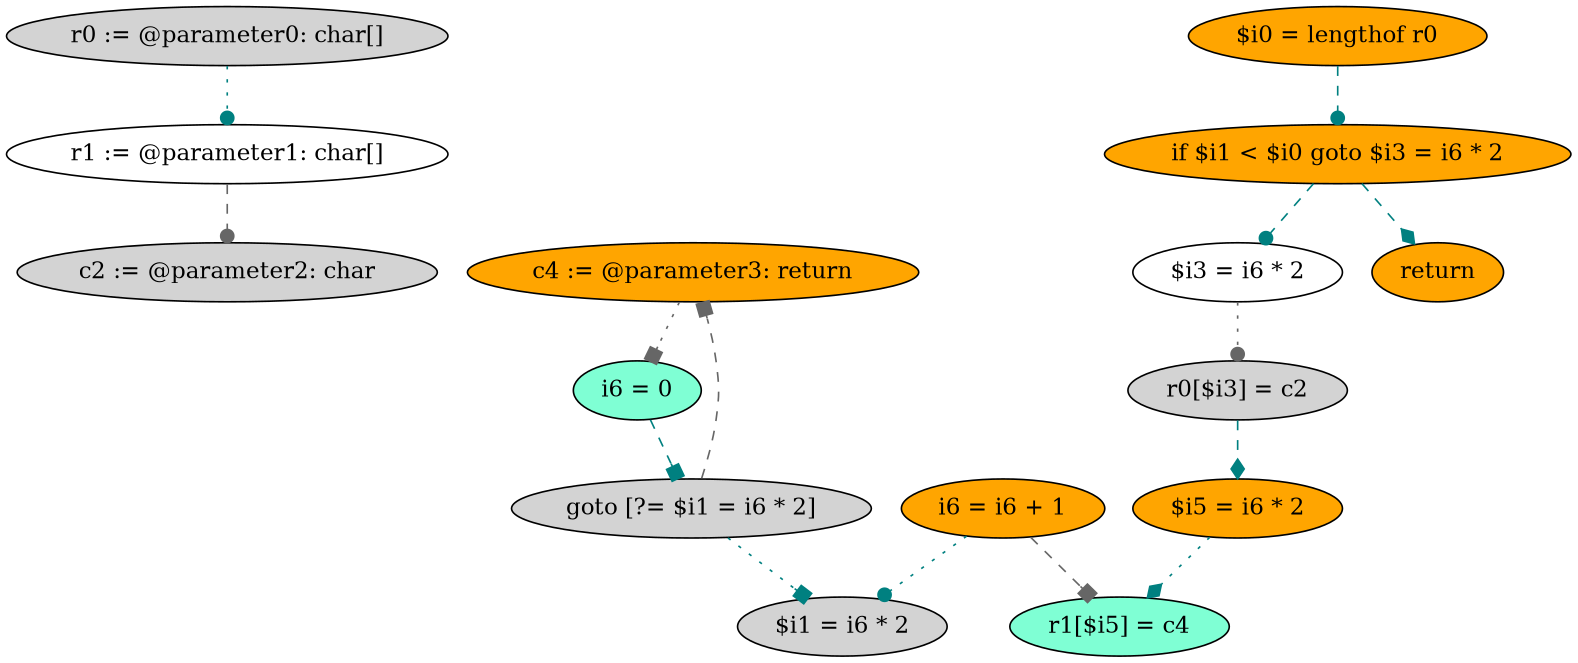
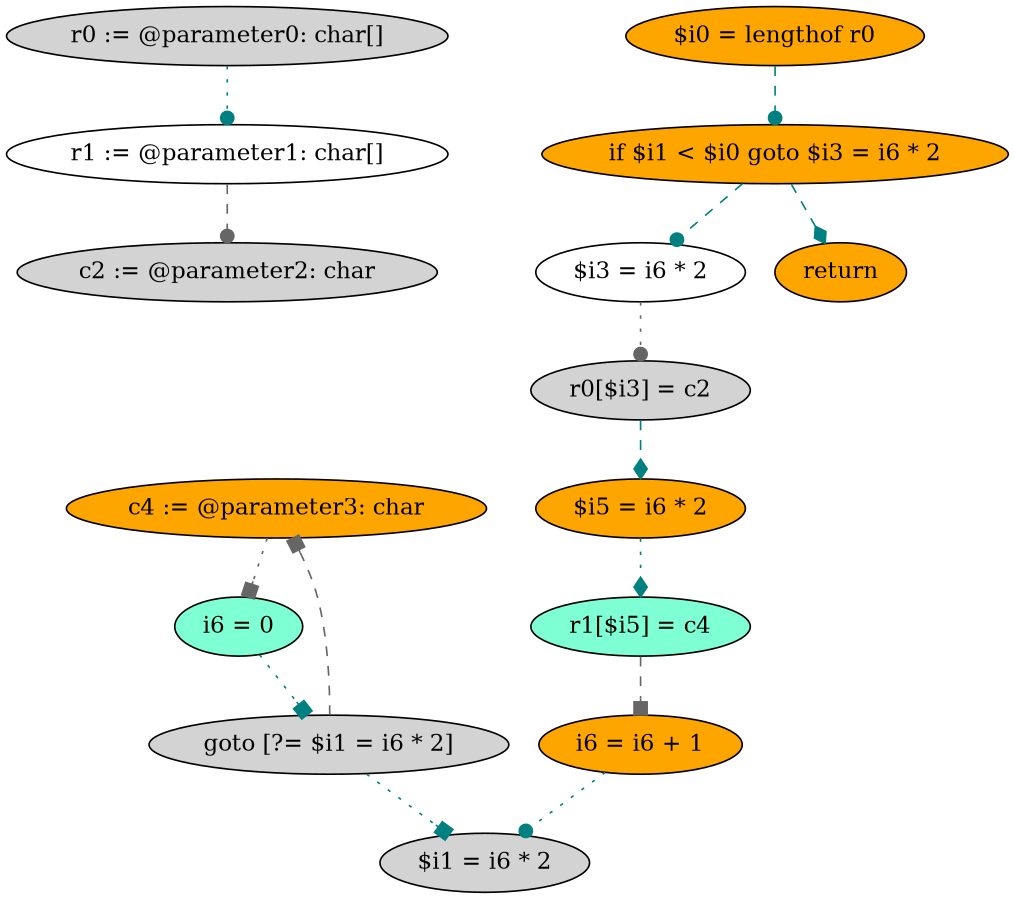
node "c4 := @parameter3: return": label "c4 := @parameter3: return" -> "c4 := @parameter3: char"
edge "i6 = 0" -> "goto [?= $i1 = i6 * 2]": style dashed -> dotted
edge "i6 = i6 + 1" -> "r1[$i5] = c4": reversed
